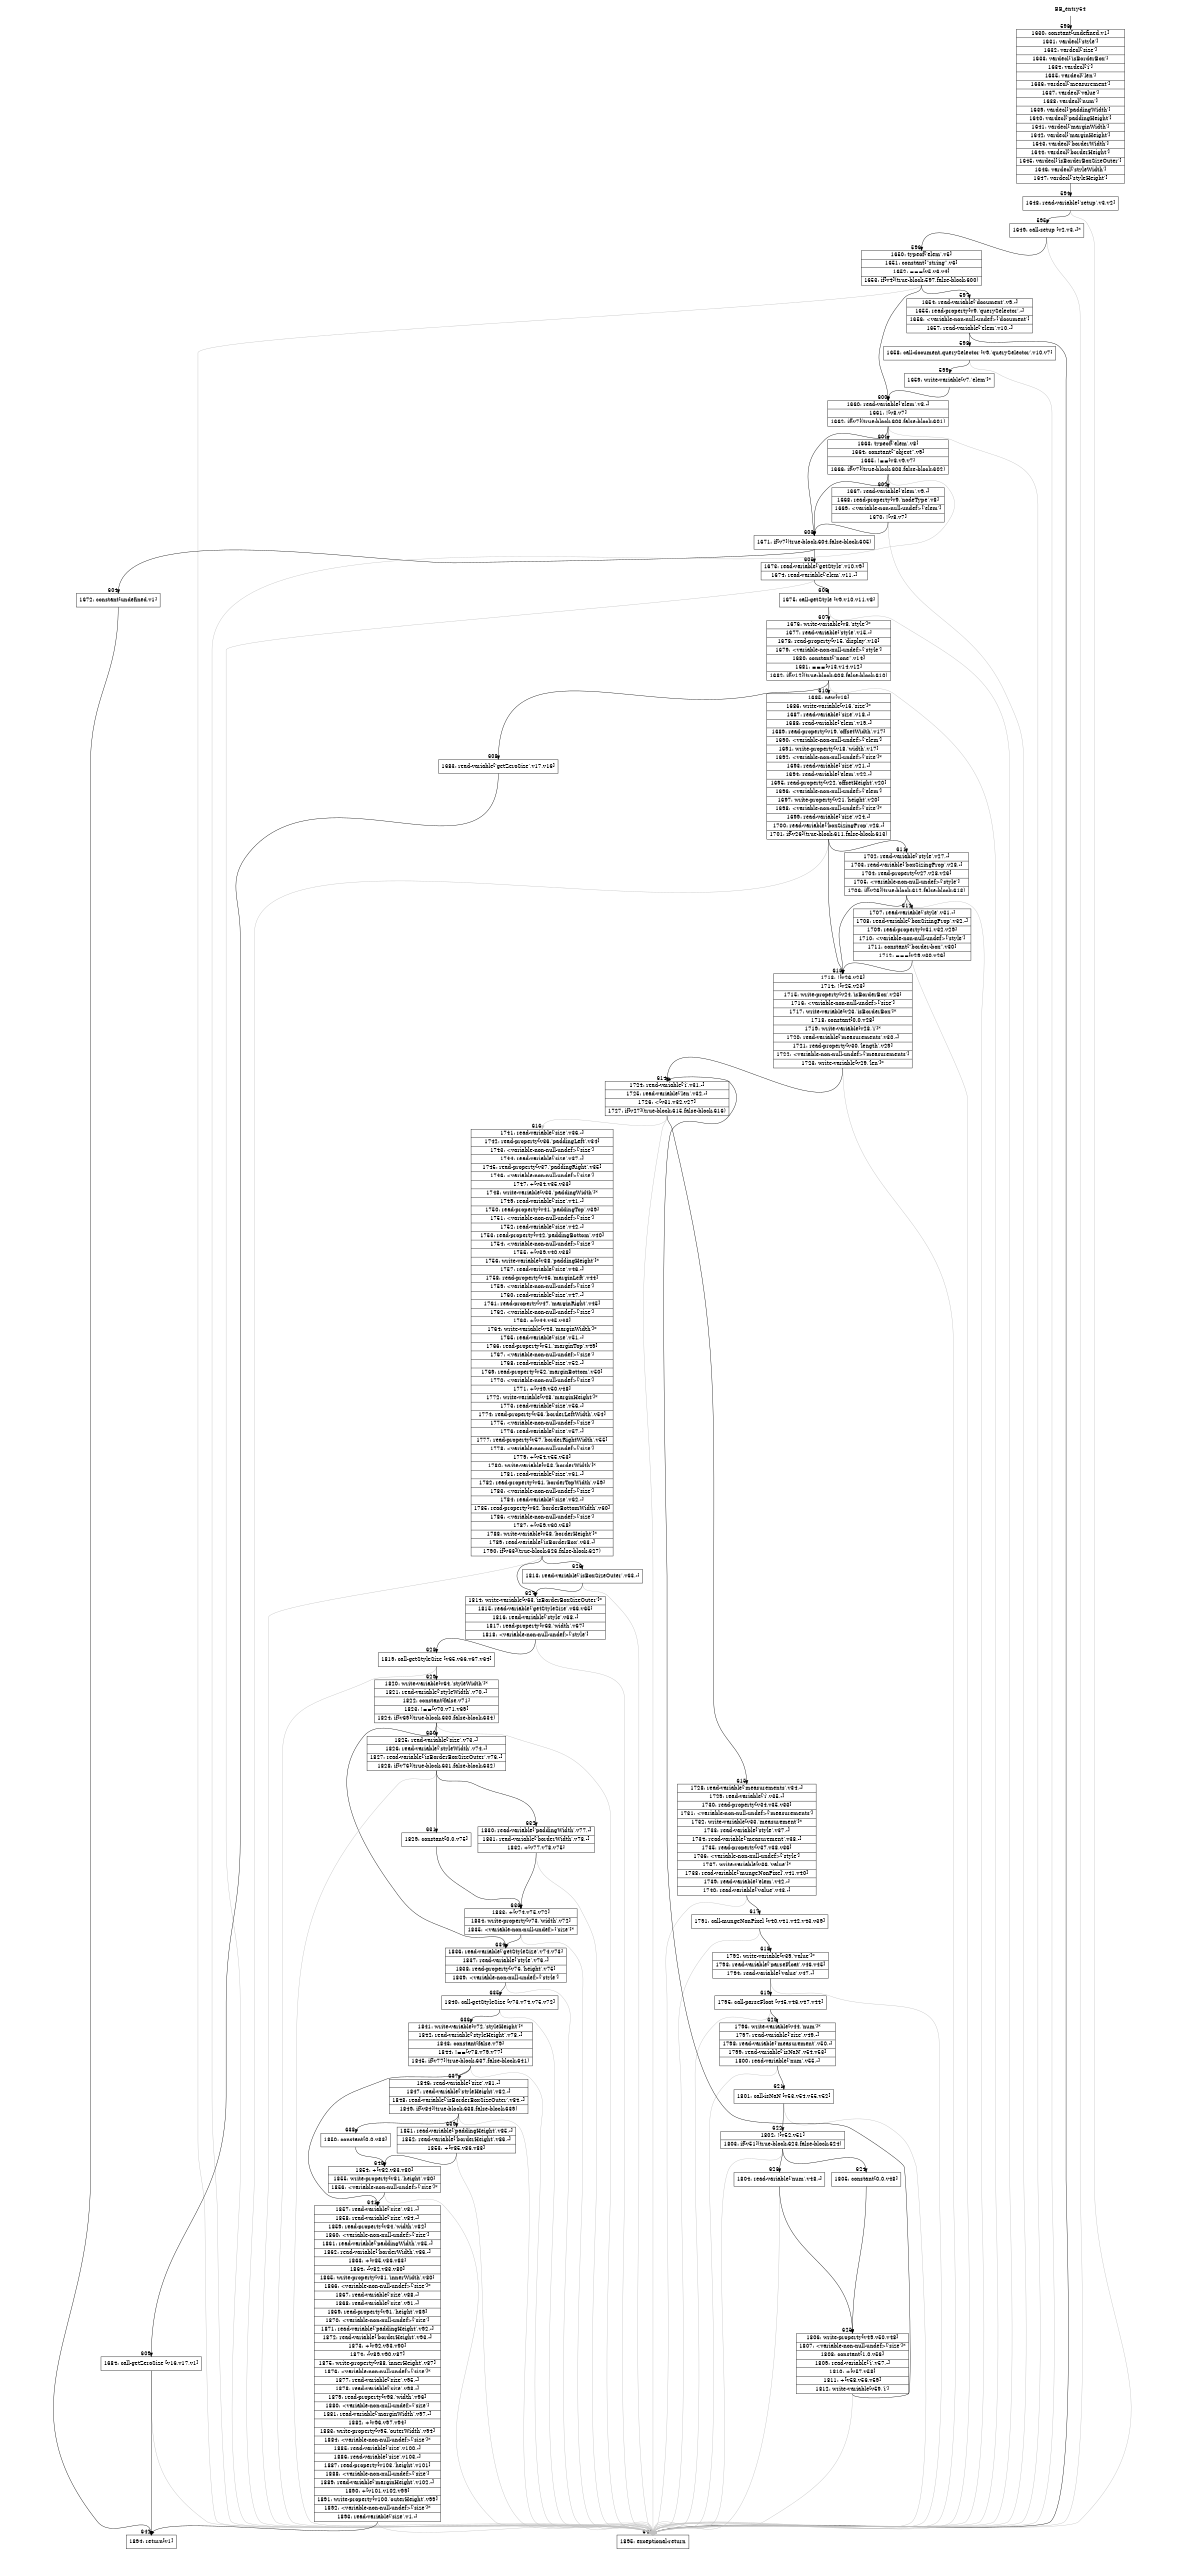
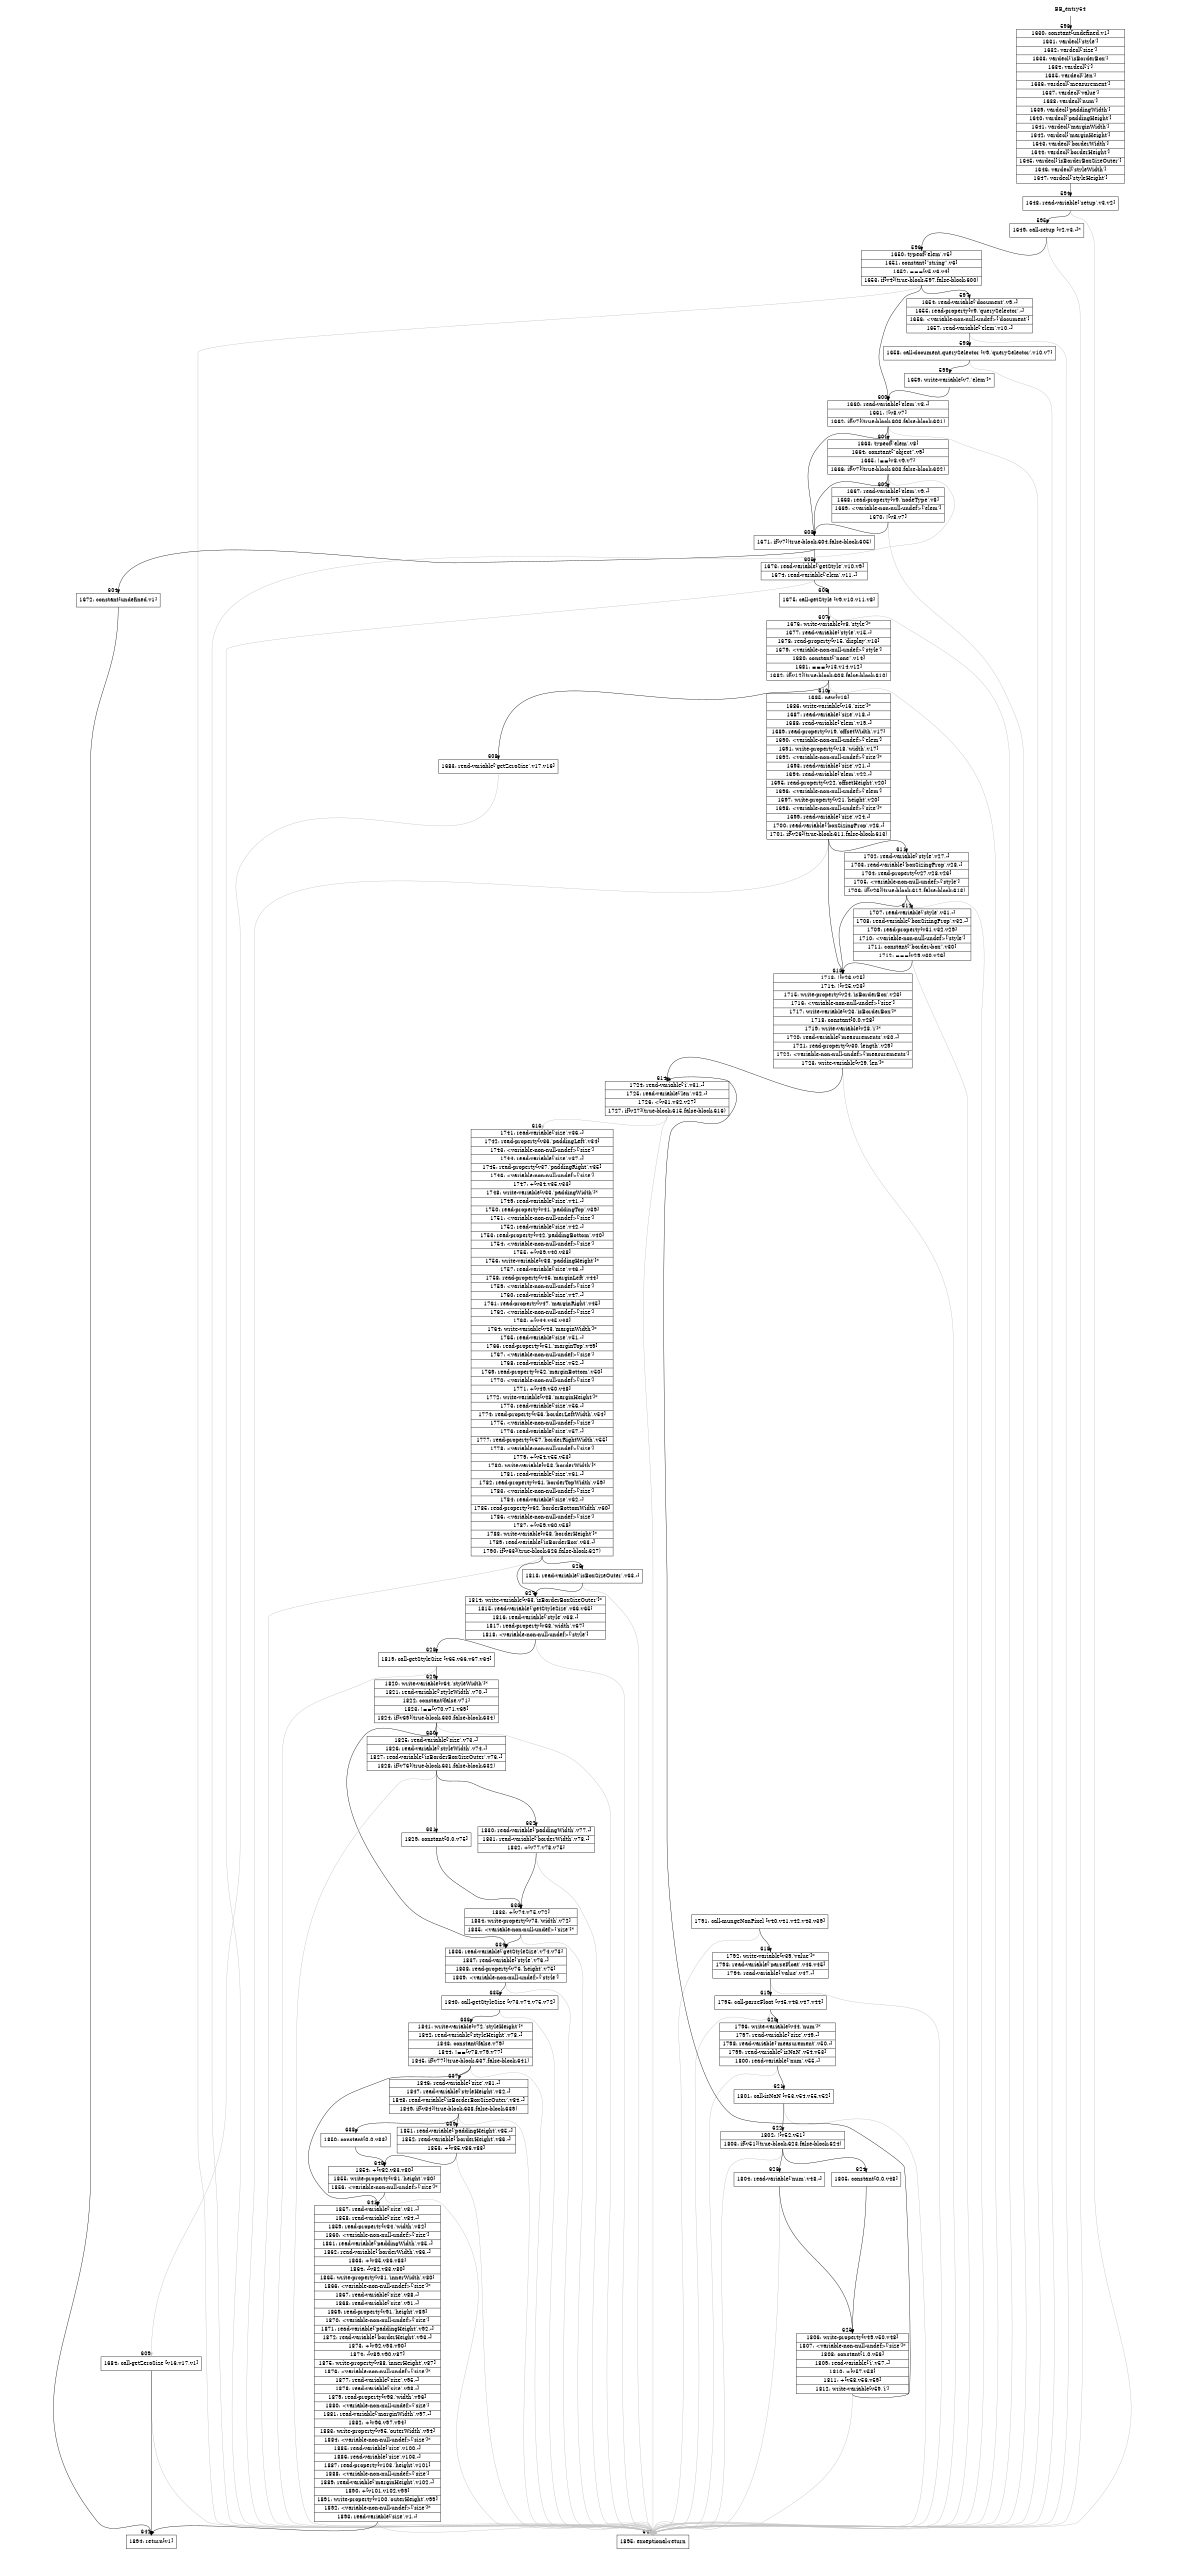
edge "1683: read-variable['getZeroSize',v17,v16]" -> "1684: call-getZeroSize [v16,v17,v1]": color black -> gray
edge "1654: read-variable['document',v9,-]" -> "1895: exceptional-return": color black -> gray
node "1728: read-variable['measurements',v34,-]": removed
